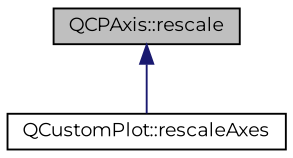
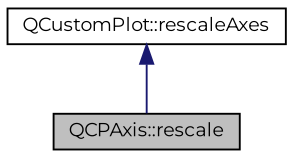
edge "QCustomPlot::rescaleAxes" -> "QCPAxis::rescale": reversed
